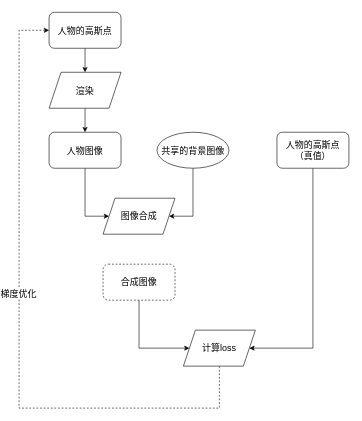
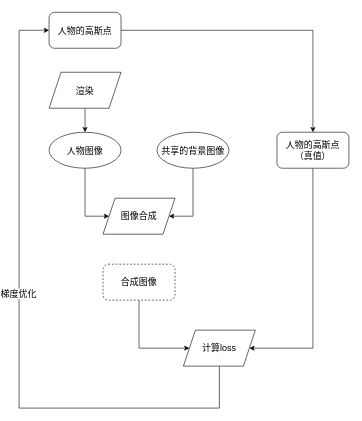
edge "人物的高斯点" -> "渲染": now "人物的高斯点" -> "人物的高斯点 （真值）"
node "人物图像": shape rounded rectangle -> ellipse
edge "计算loss" -> "人物的高斯点": style dashed -> solid
